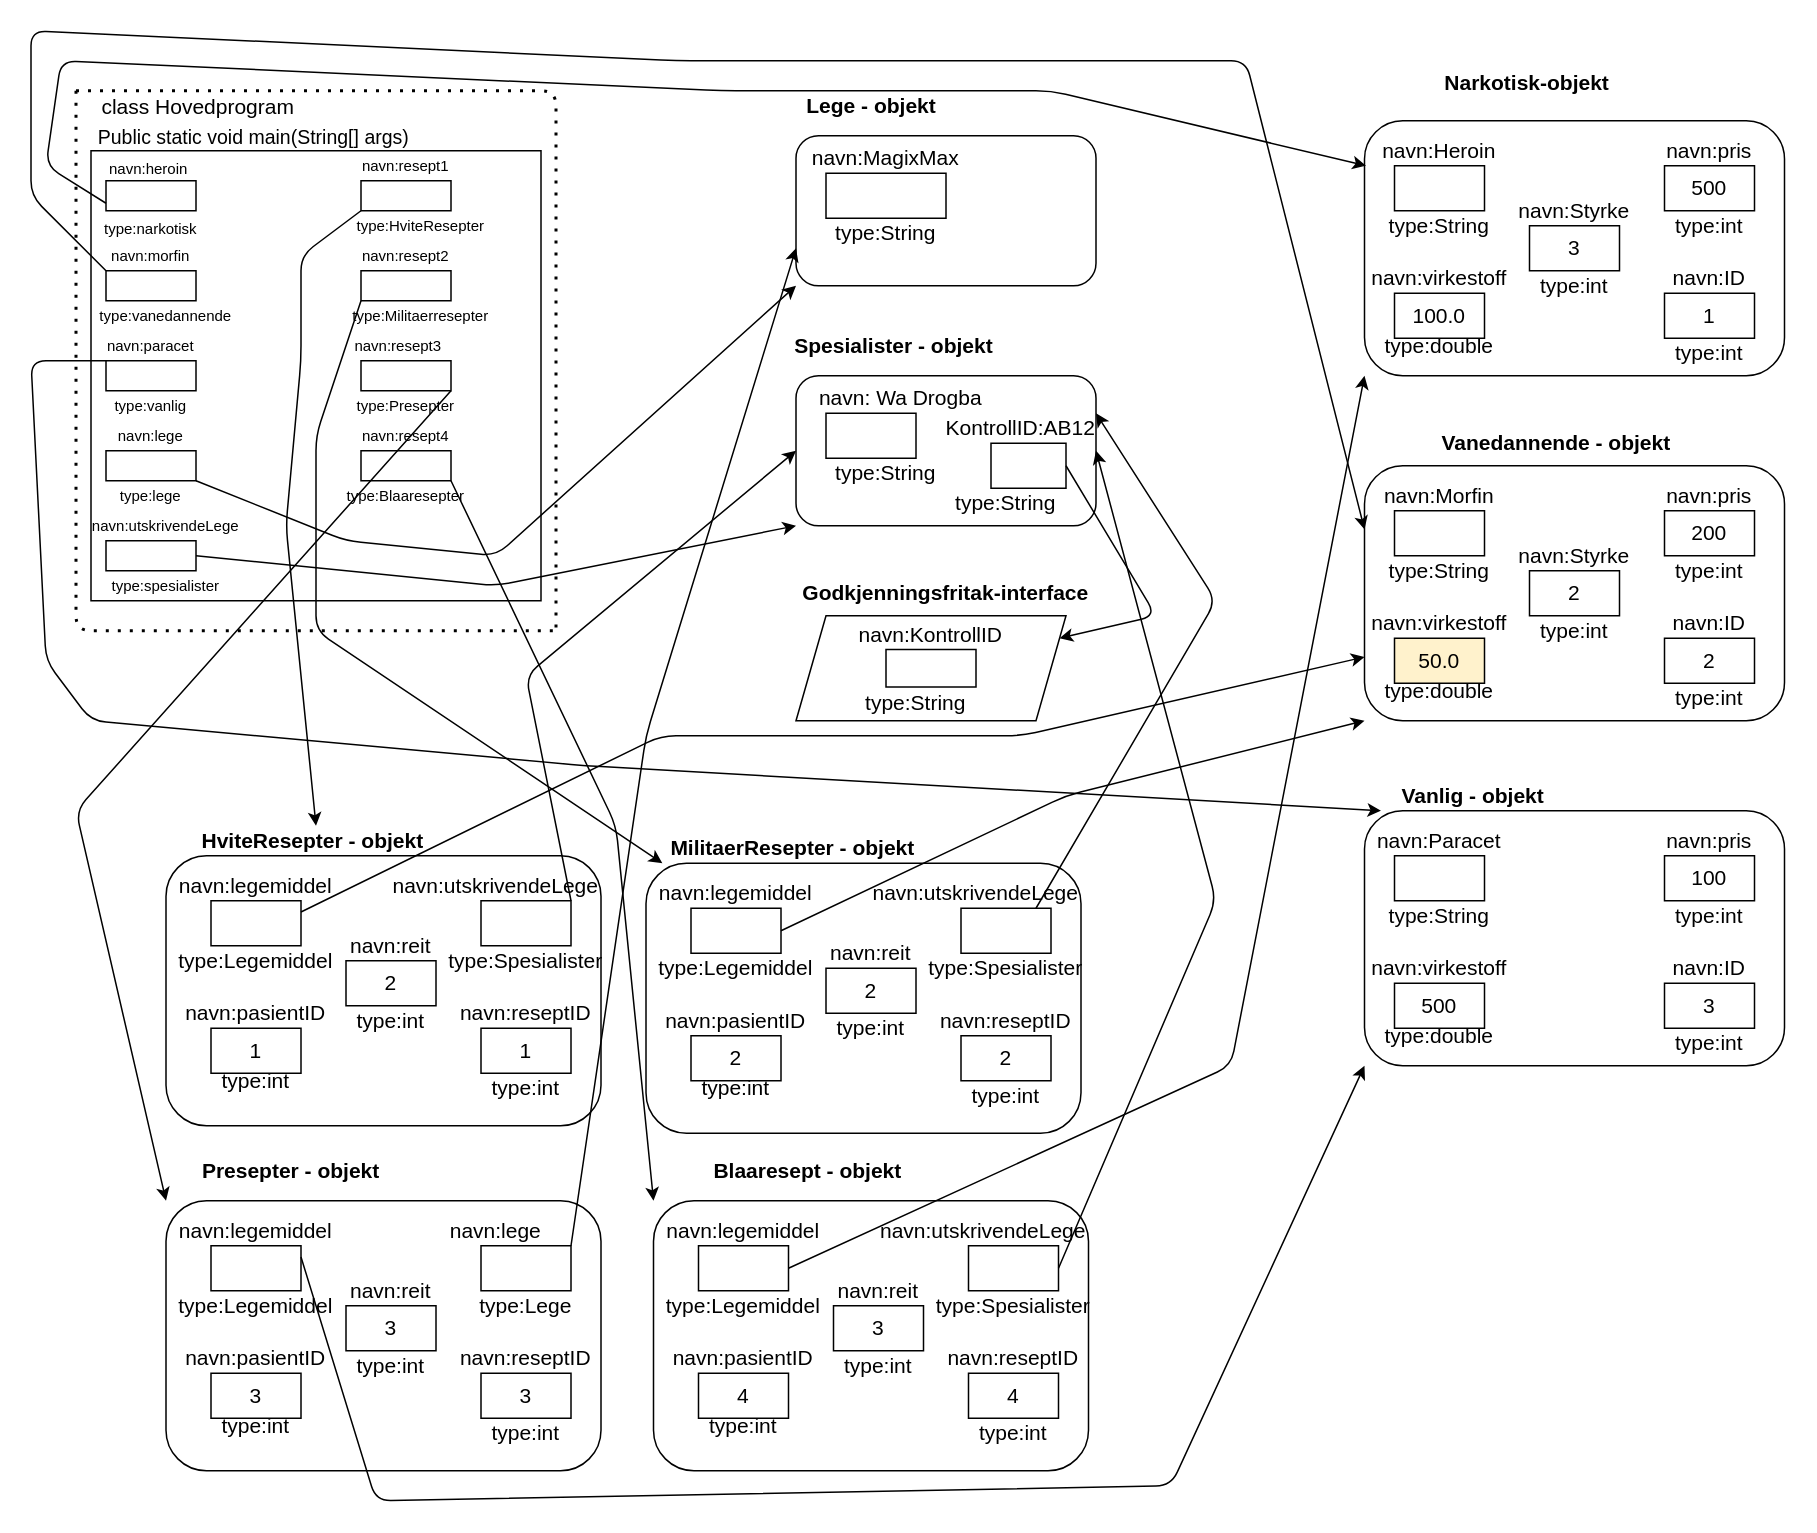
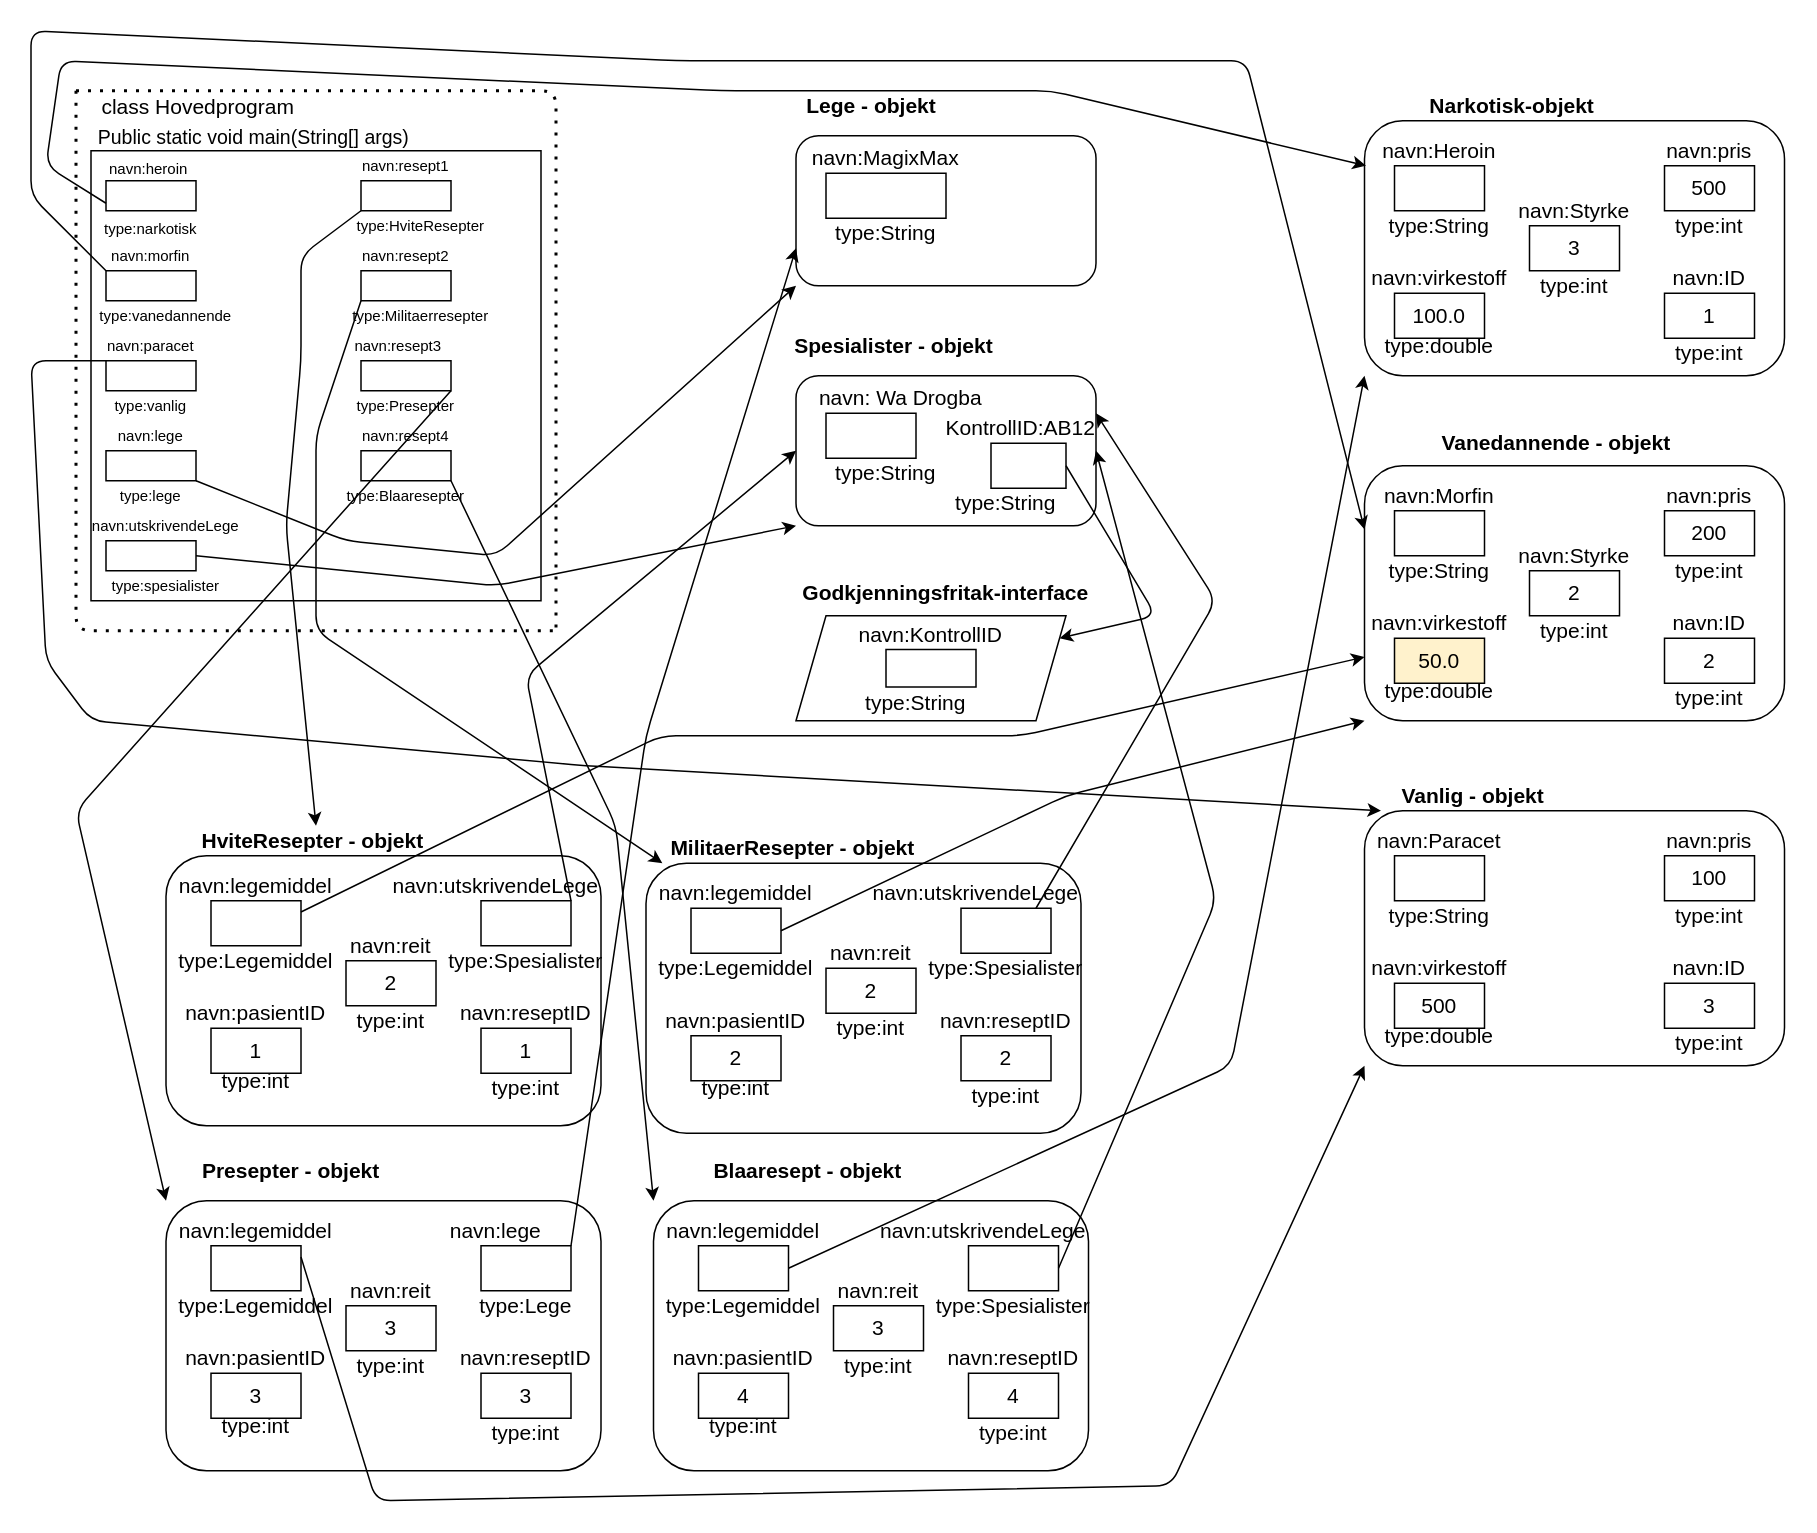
node "Narkotisk-objekt": moved (1530, 83) -> (1515, 106)
